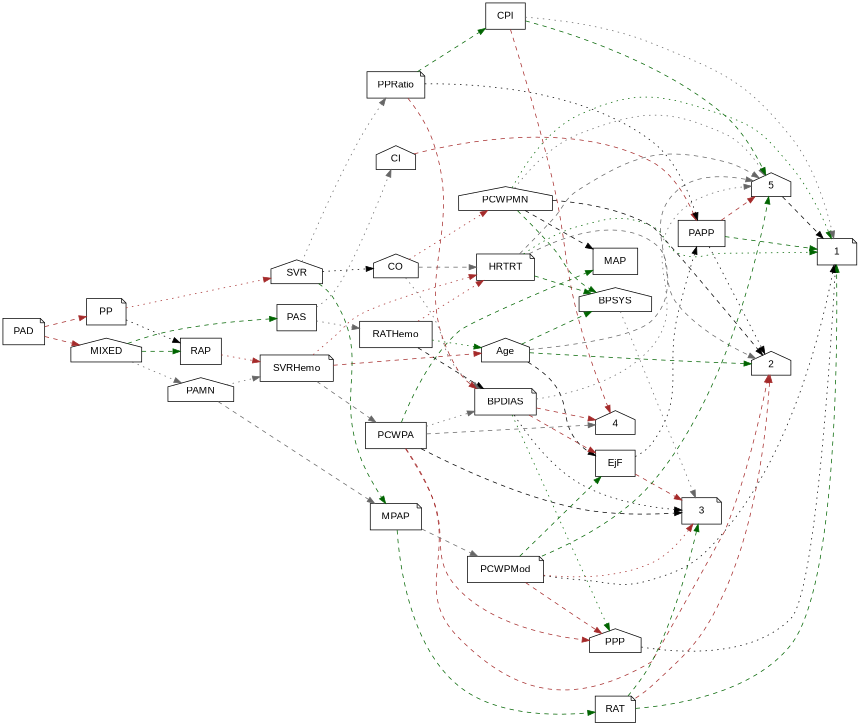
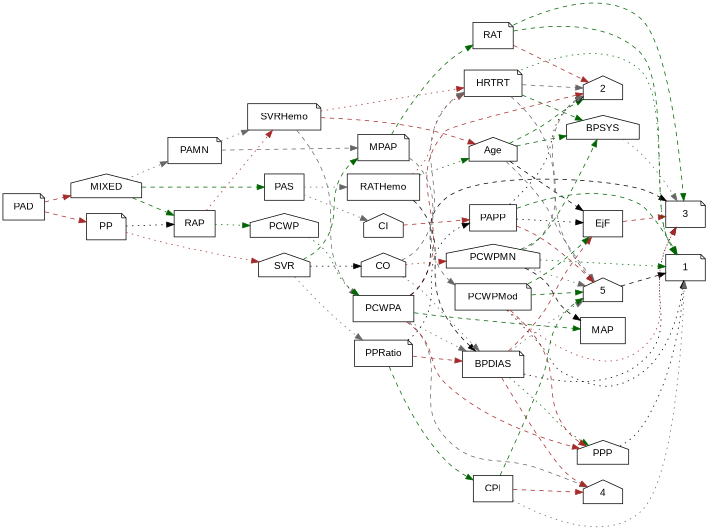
node "PCWP": added
edge "PCWPMN" -> "2": color black -> gray40
edge "EjF" -> "PAPP": reversed
node "PAMN": shape house -> note
